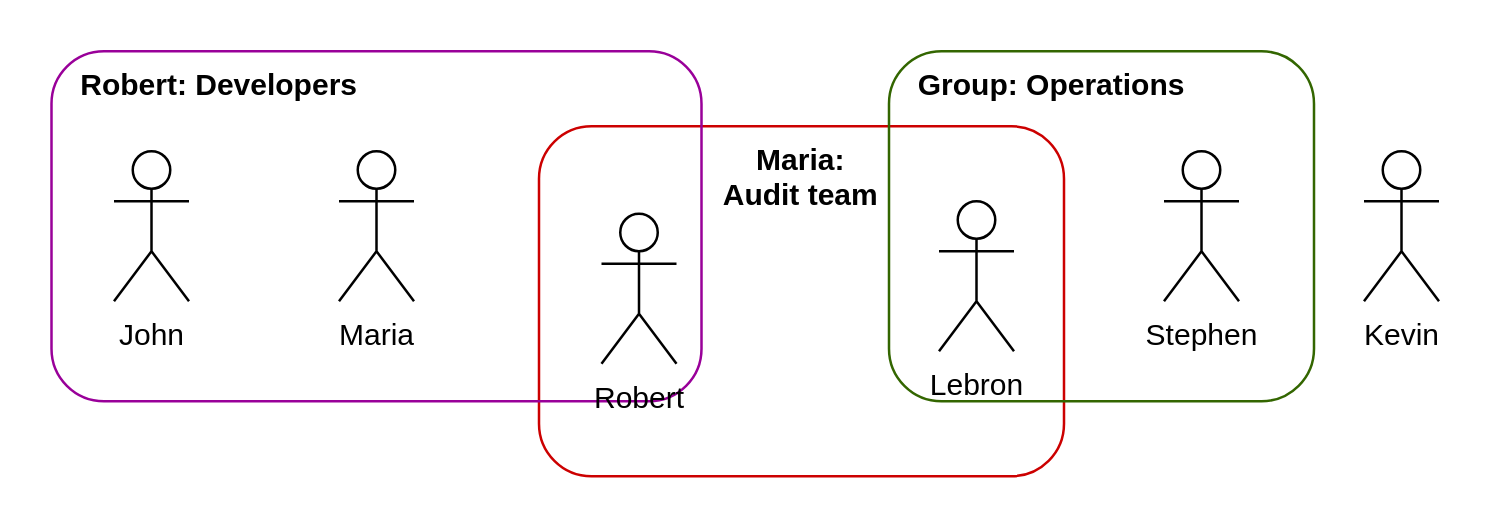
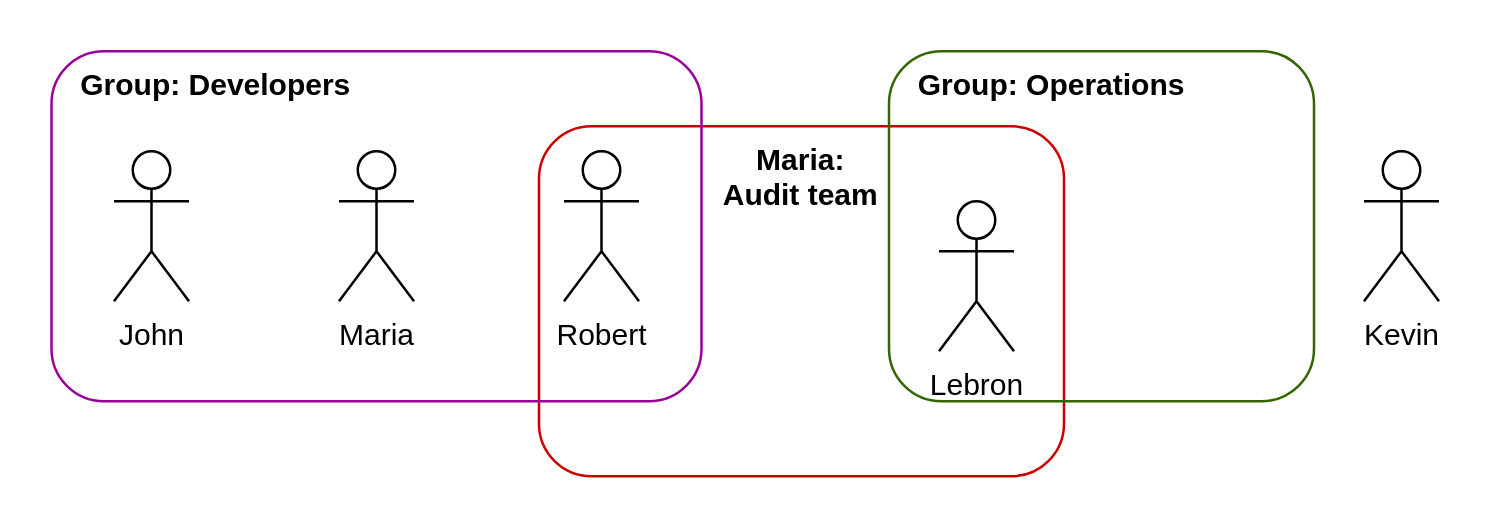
node "Robert: Developers": label "Robert: Developers" -> "Group: Developers"
node "Stephen": removed
node "Robert": moved (639, 289) -> (601, 226)
